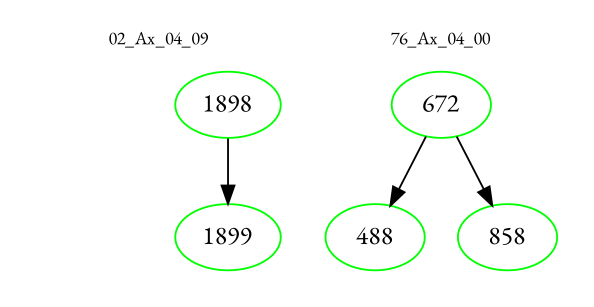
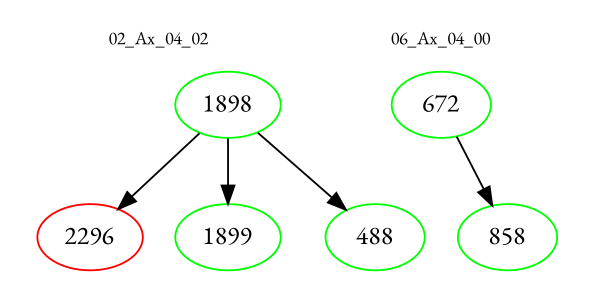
cluster "02_Ax_04_09": label "02_Ax_04_09" -> "02_Ax_04_02"
cluster "76_Ax_04_00": label "76_Ax_04_00" -> "06_Ax_04_00"
edge "672" -> "488": now "1898" -> "488"
node "2296": added
